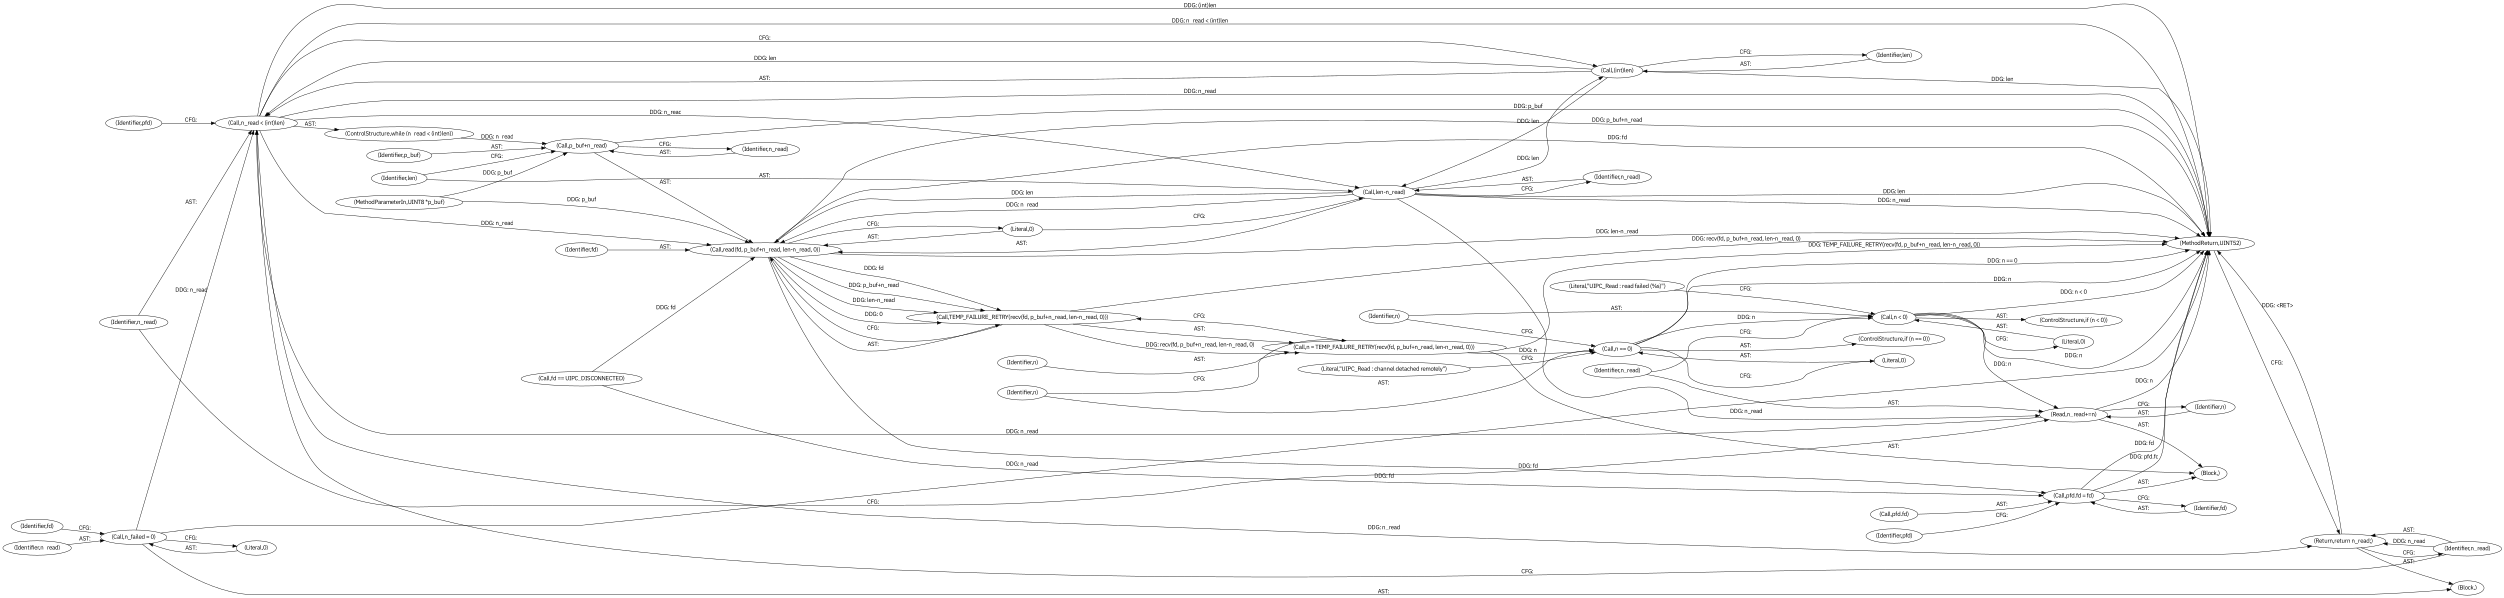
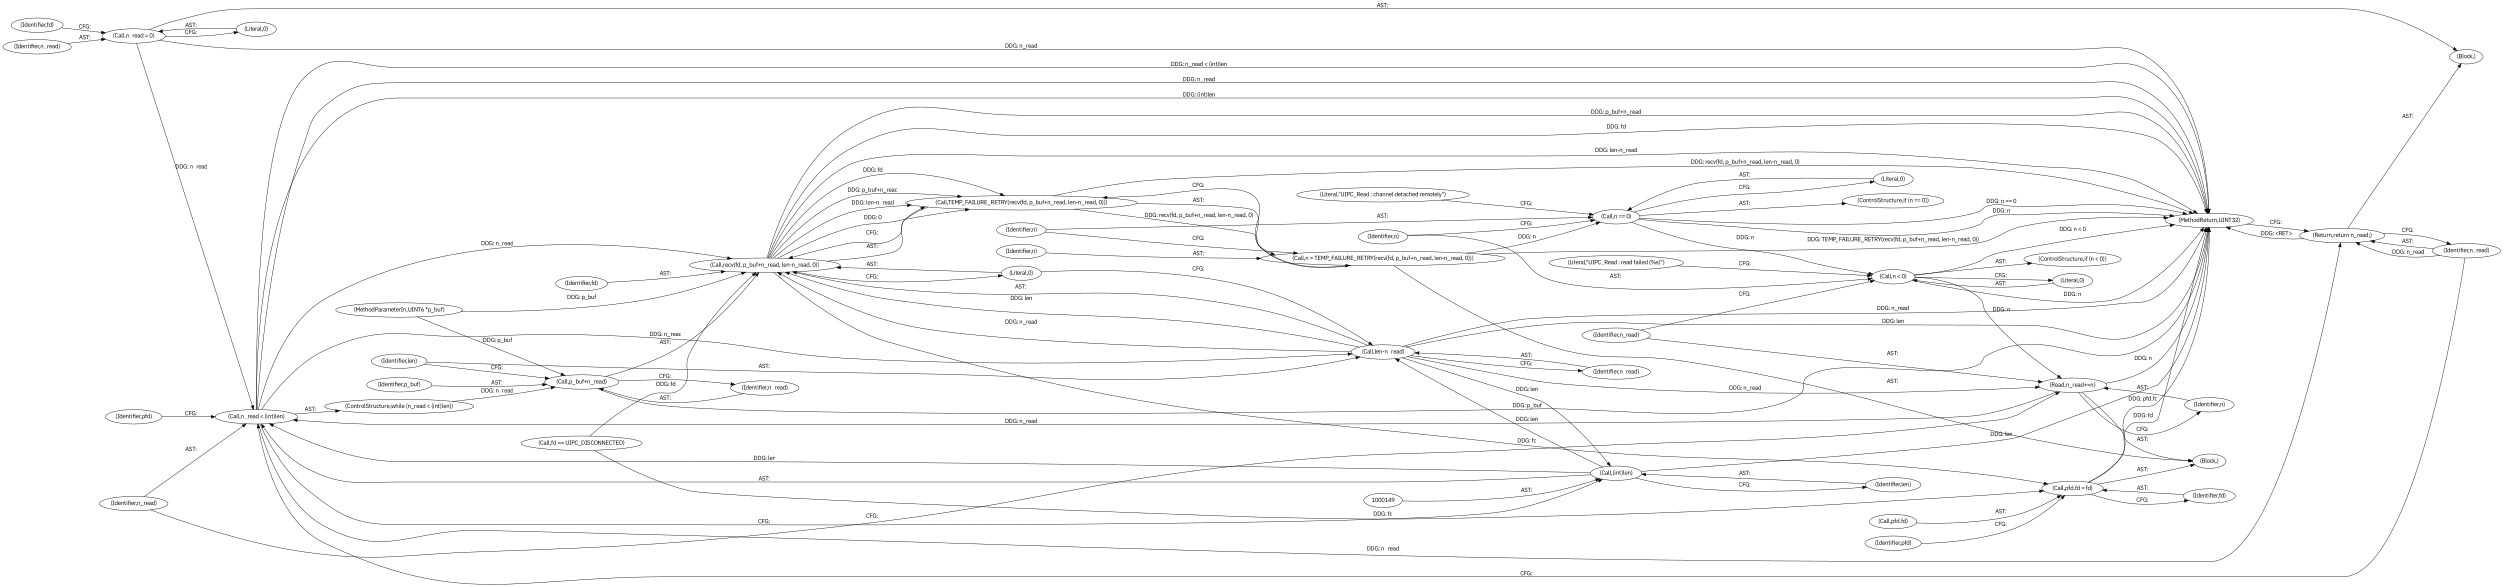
node "(MethodParameterIn,UINT8 *p_buf)": label "(MethodParameterIn,UINT8 *p_buf)" -> "(MethodParameterIn,UINT6 *p_buf)"
node "(MethodReturn,UINT52)": label "(MethodReturn,UINT52)" -> "(MethodReturn,UINT32)"
node "(Call,read(fd, p_buf+n_read, len-n_read, 0))": label "(Call,read(fd, p_buf+n_read, len-n_read, 0))" -> "(Call,recv(fd, p_buf+n_read, len-n_read, 0))"
node "1000149": added
node "(Call,n_failed = 0)": label "(Call,n_failed = 0)" -> "(Call,n_read = 0)"
